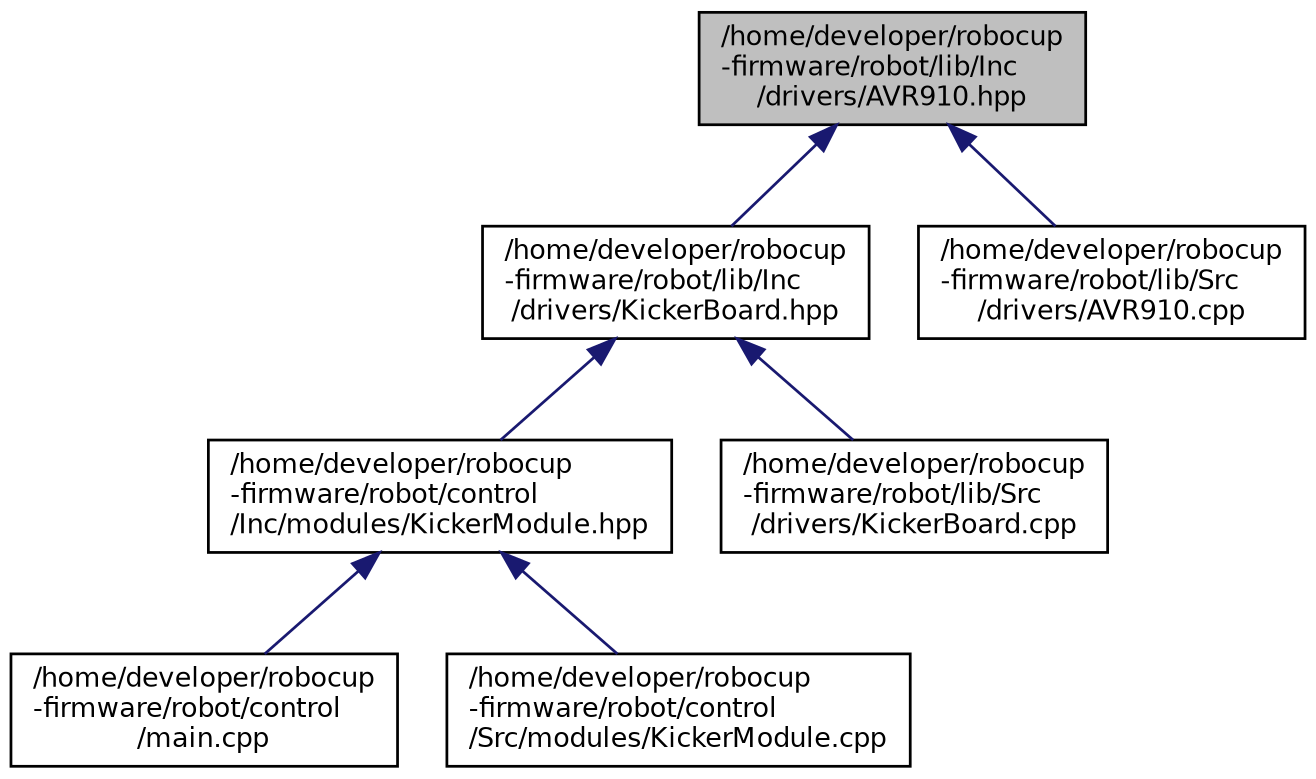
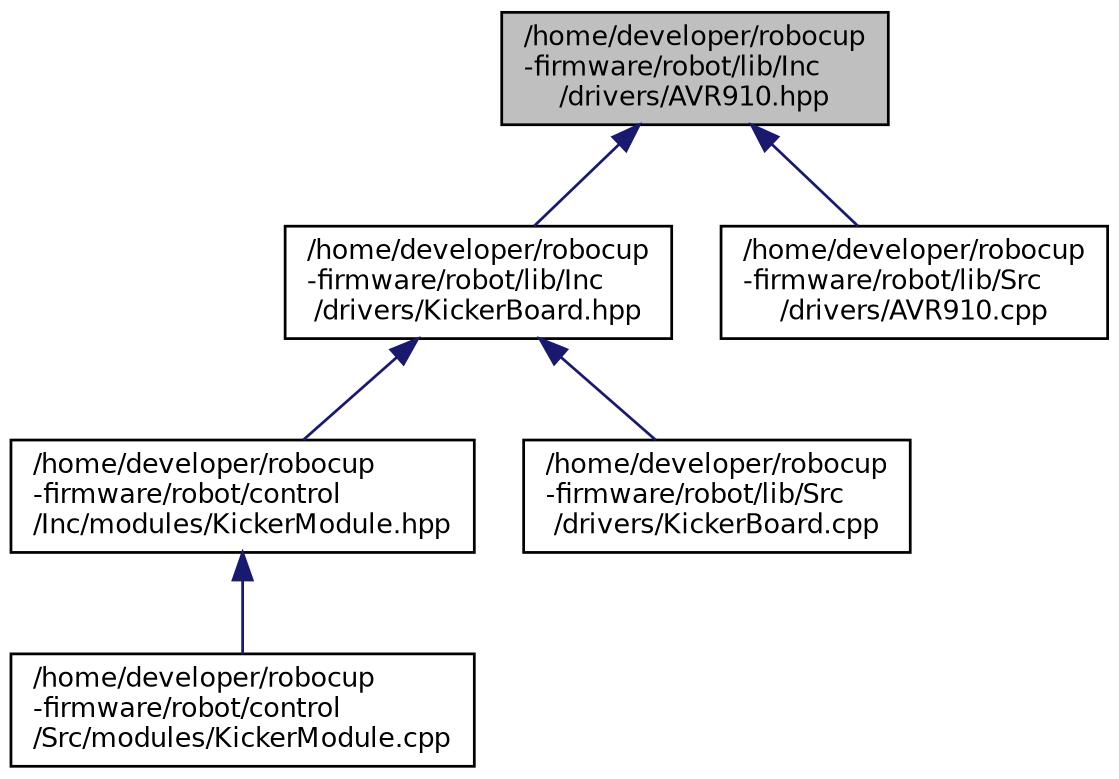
node "/home/developer/robocup -firmware/robot/control /main.cpp": removed
